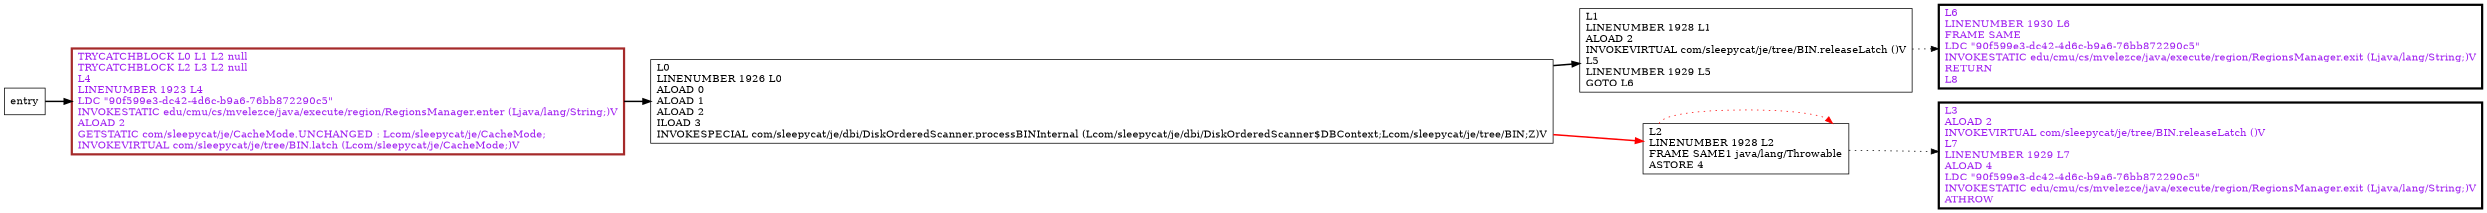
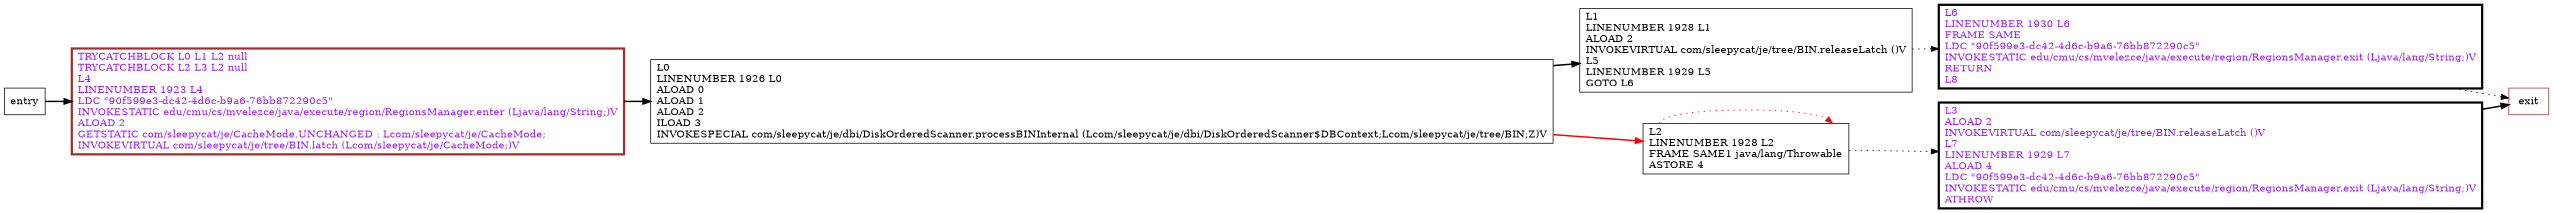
node "exit": added
